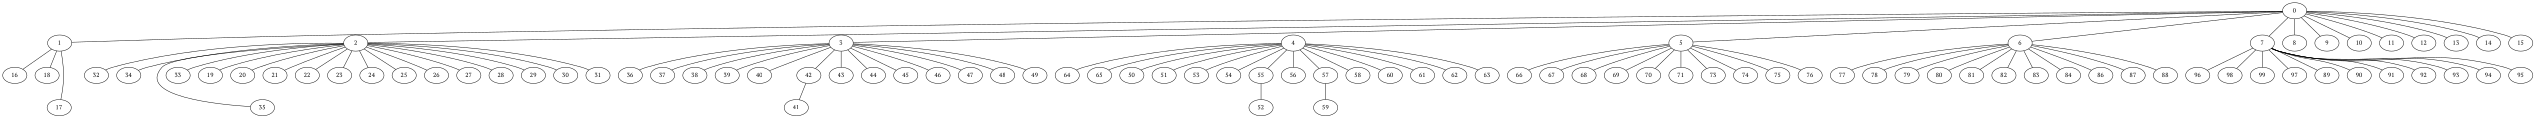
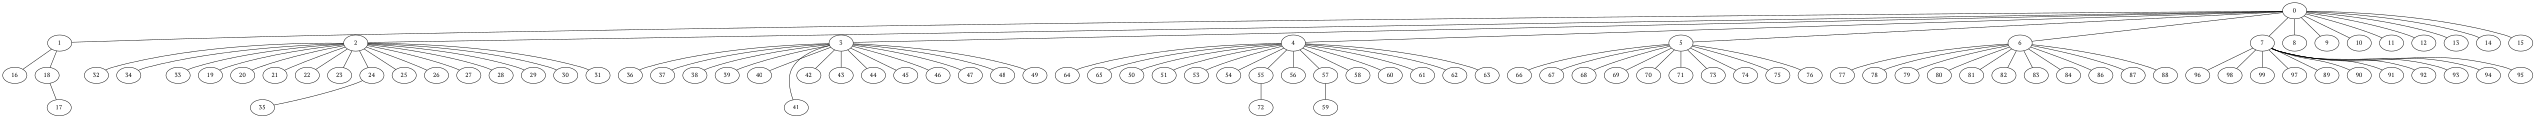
edge "0" -- "4": added
edge "2" -- "35": now "24" -- "35"
edge "1" -- "17": now "18" -- "17"
edge "42" -- "41": now "3" -- "41"
node "52": label "52" -> "72"
